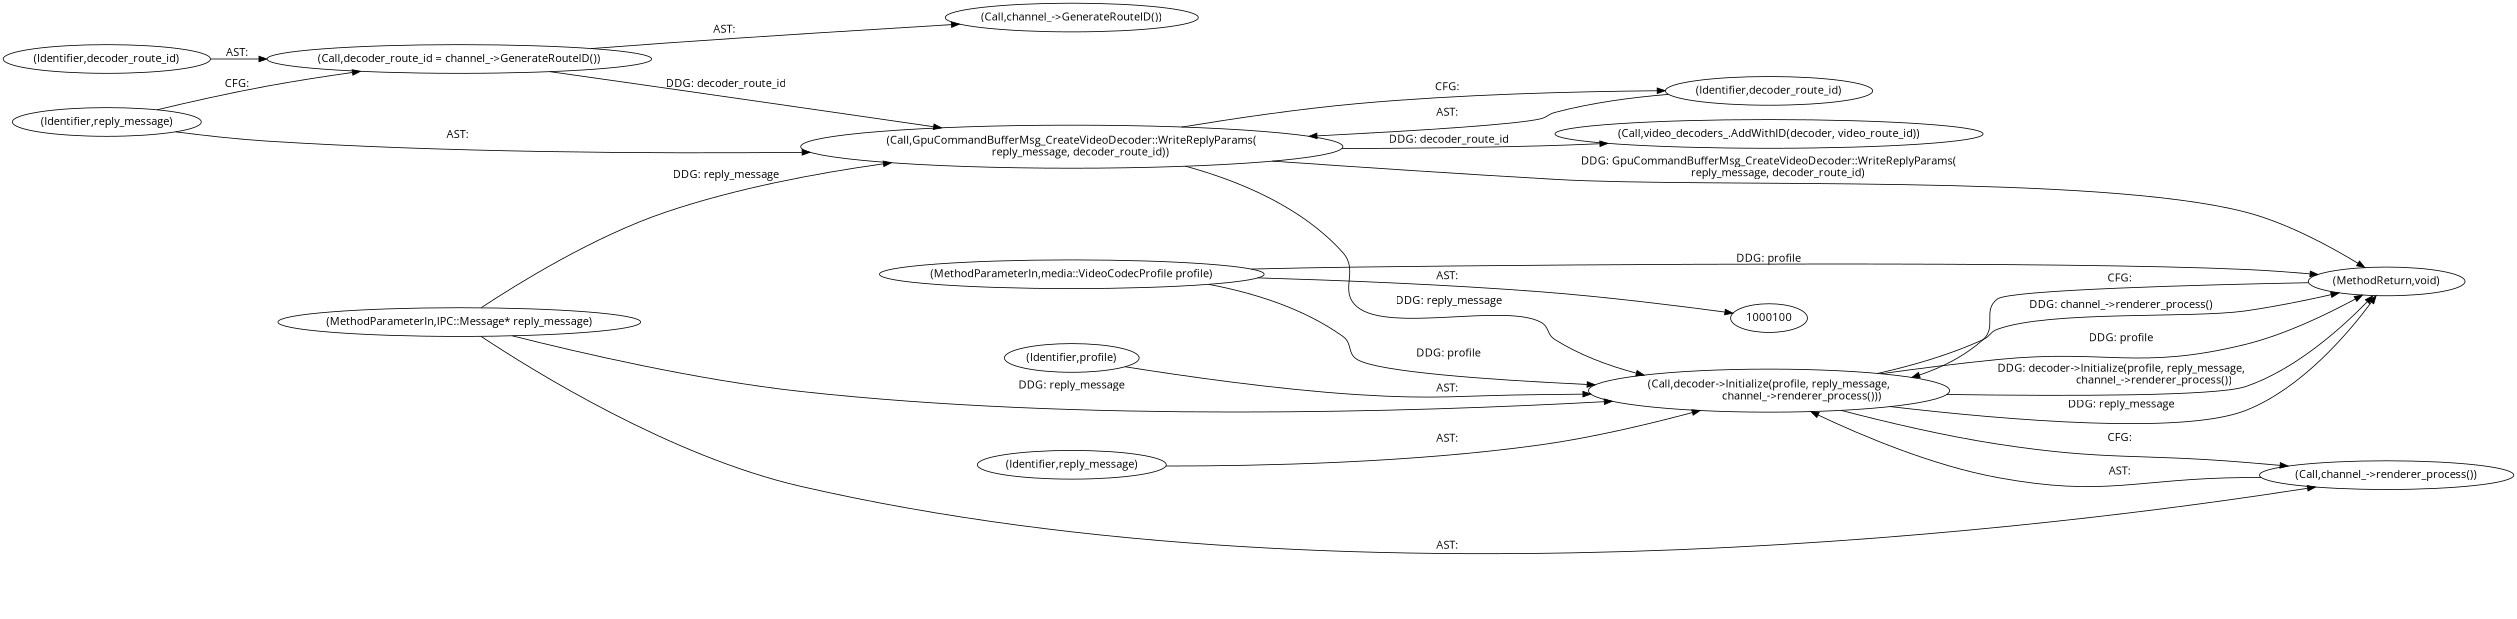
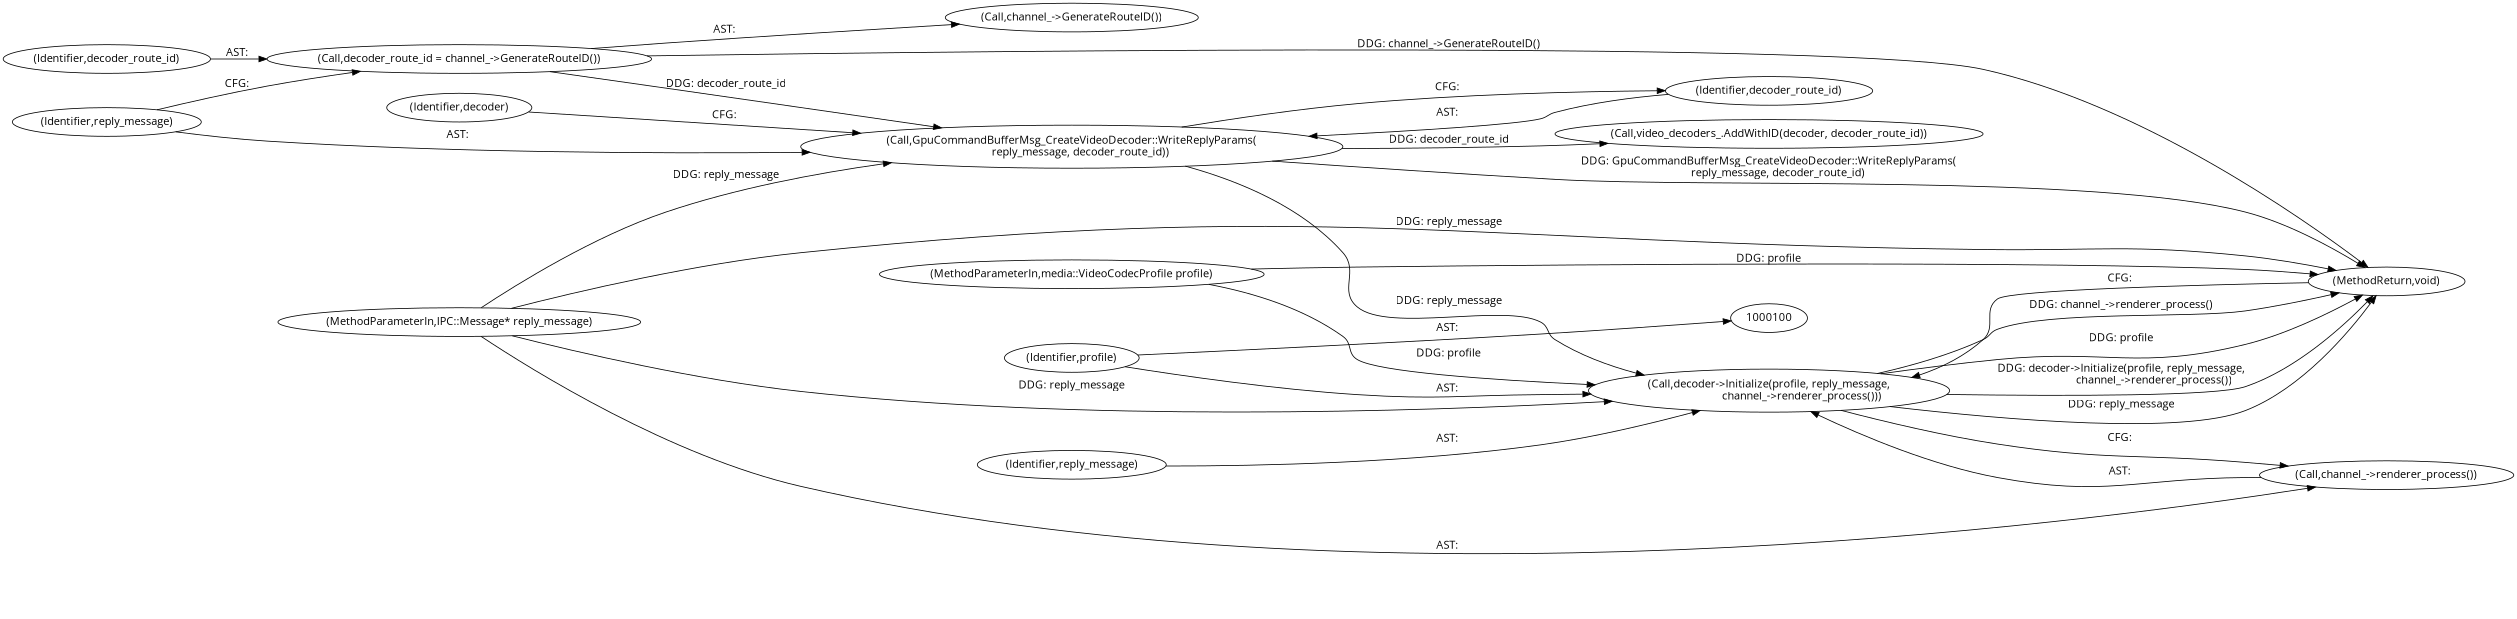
edge "(Call,decoder_route_id = channel_->GenerateRouteID())" -> "(MethodReturn,void)": added, label "DDG: channel_->GenerateRouteID()"
node "(Identifier,decoder)": added
node "(Call,video_decoders_.AddWithID(decoder, video_route_id))": label "(Call,video_decoders_.AddWithID(decoder, video_route_id))" -> "(Call,video_decoders_.AddWithID(decoder, decoder_route_id))"
edge "(MethodParameterIn,IPC::Message* reply_message)" -> "(MethodReturn,void)": added, label "DDG: reply_message"
edge "(MethodParameterIn,media::VideoCodecProfile profile)" -> "1000100": now "(Identifier,profile)" -> "1000100"
